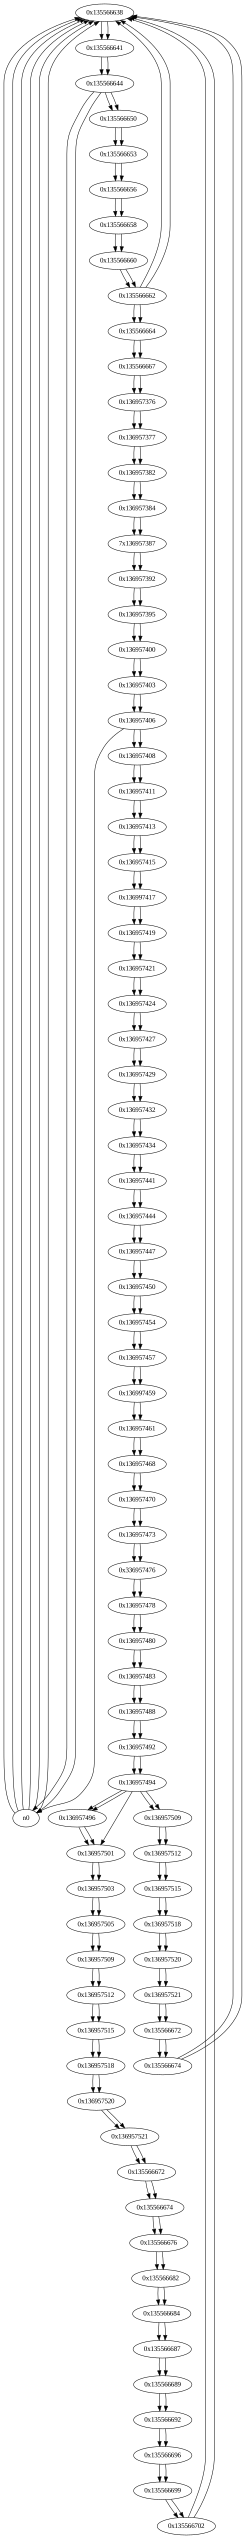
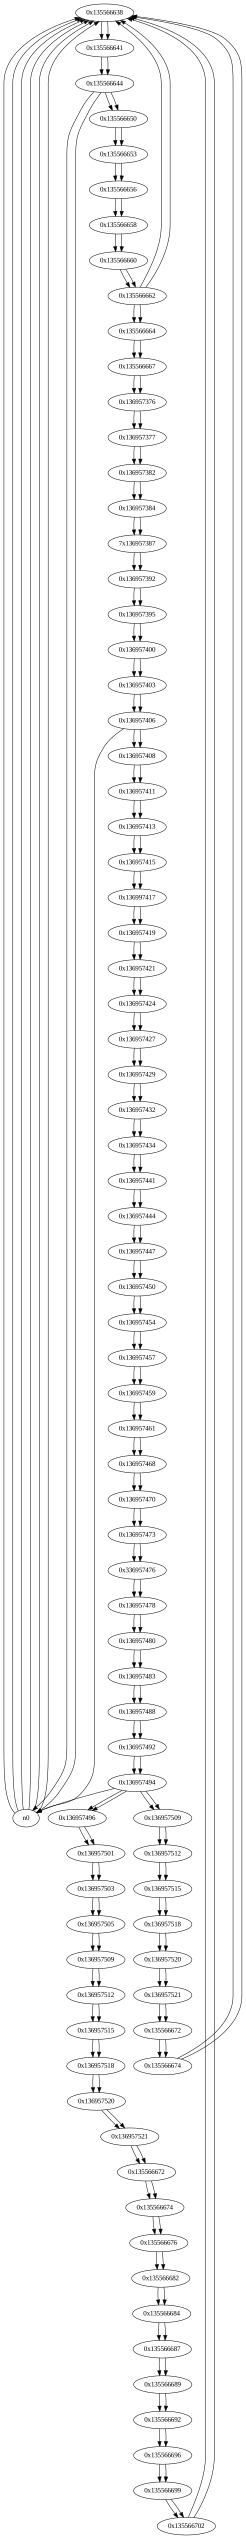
node "0x136997459": label "0x136997459" -> "0x136957459"
edge "0x136957494" -> "0x136957501": now "0x136957494" -> "n0"
